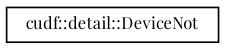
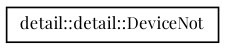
node "cudf::detail::DeviceNot": label "cudf::detail::DeviceNot" -> "detail::detail::DeviceNot"
